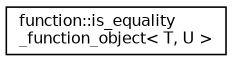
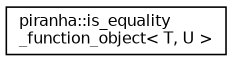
node "function::is_equality _function_object< T, U >": label "function::is_equality _function_object< T, U >" -> "piranha::is_equality _function_object< T, U >"
